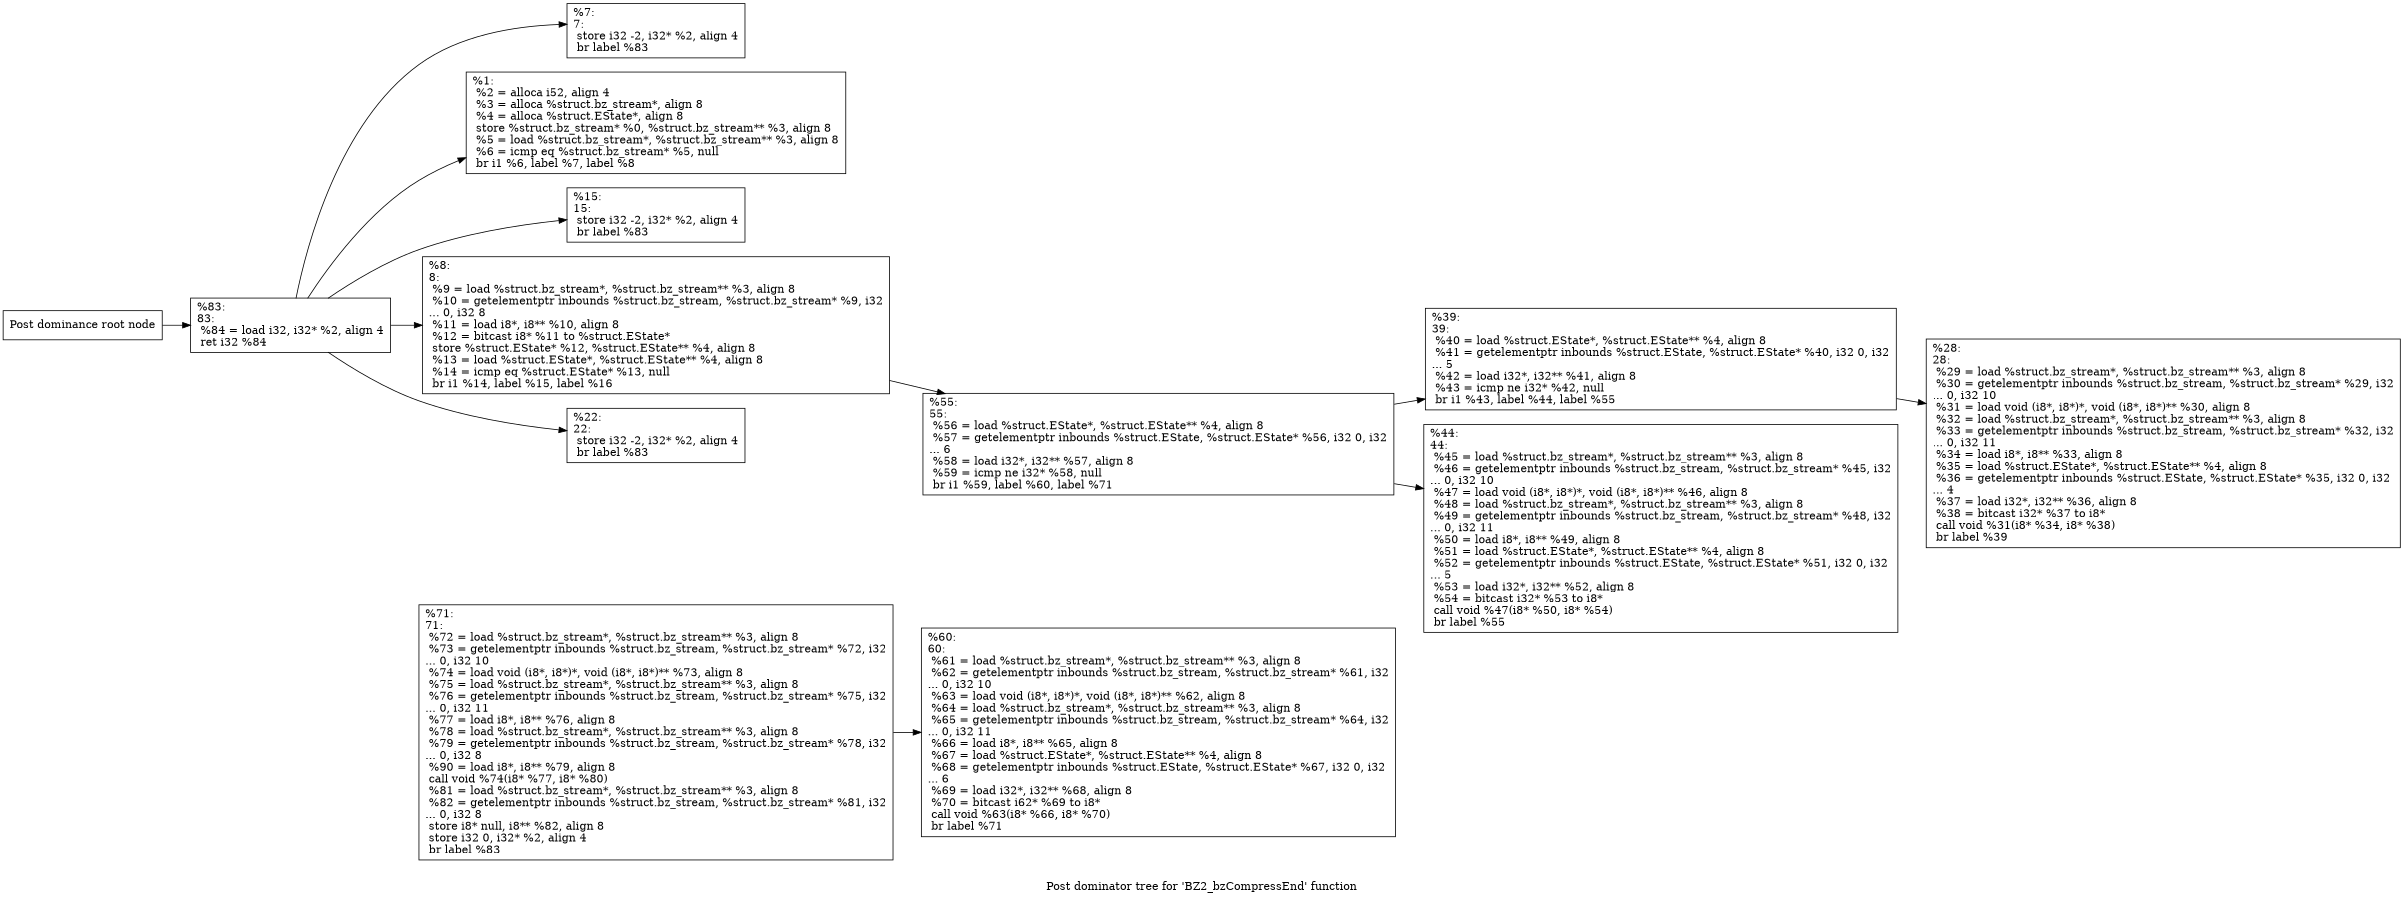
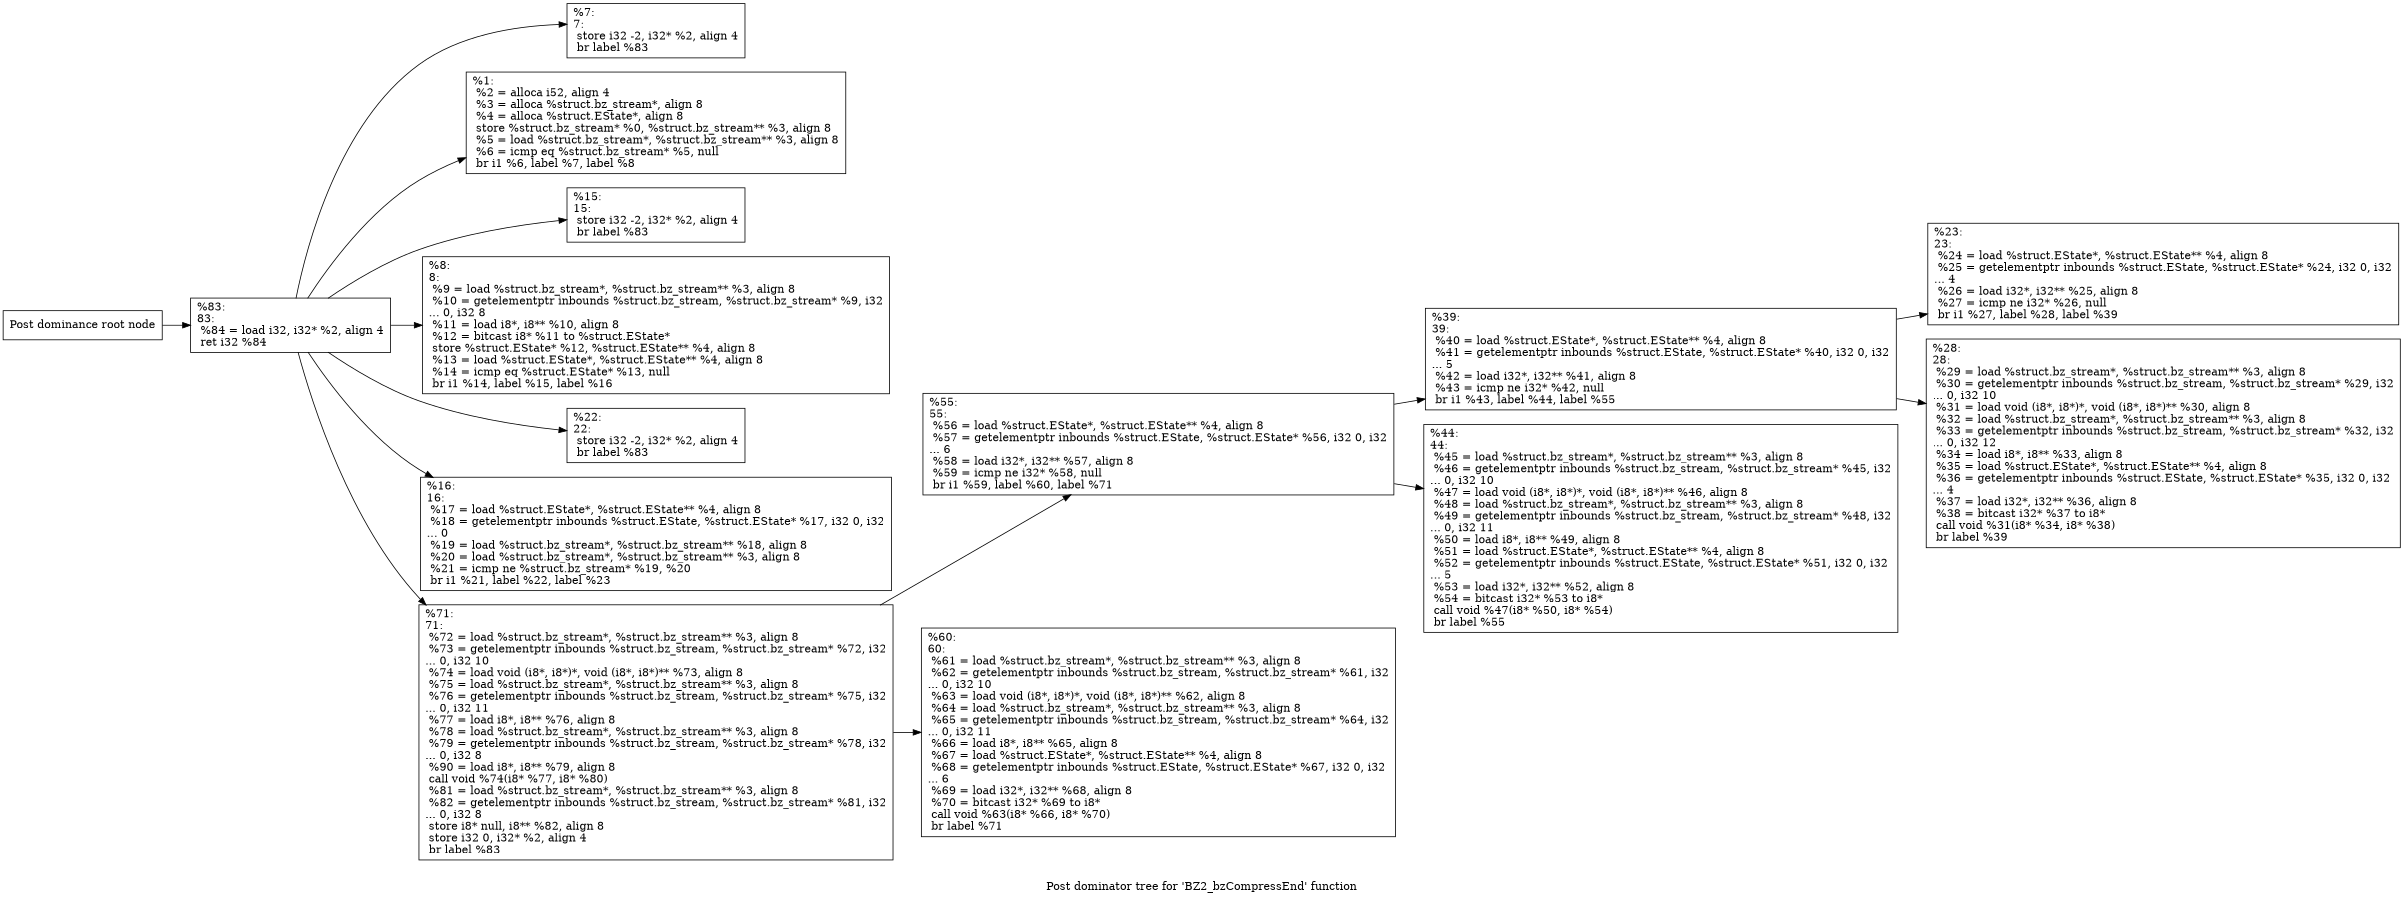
node "%23:": added
edge "%8:" -> "%55:": now "%71:" -> "%55:"
node "%28:": text "... 0, i32 11" -> "... 0, i32 12"
edge "%83:" -> "%71:": added
node "%16:": added
node "%60:": text "%70 = bitcast i62* %69 to i8*" -> "%70 = bitcast i32* %69 to i8*"
